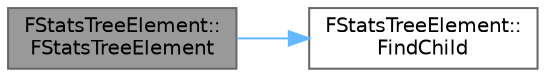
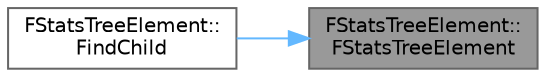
edge "FStatsTreeElement:: FStatsTreeElement" -> "FStatsTreeElement:: FindChild": reversed
